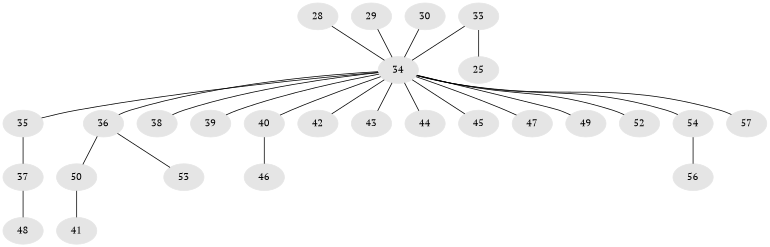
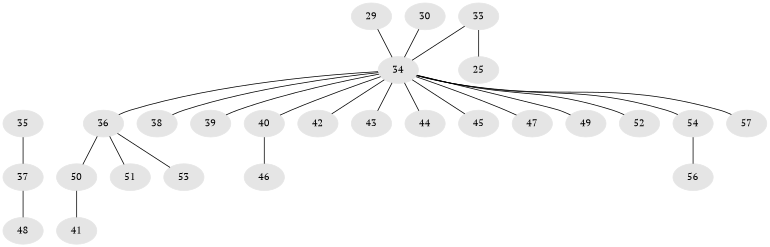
node "28": removed
edge "34" -- "35": removed
node "51": added
